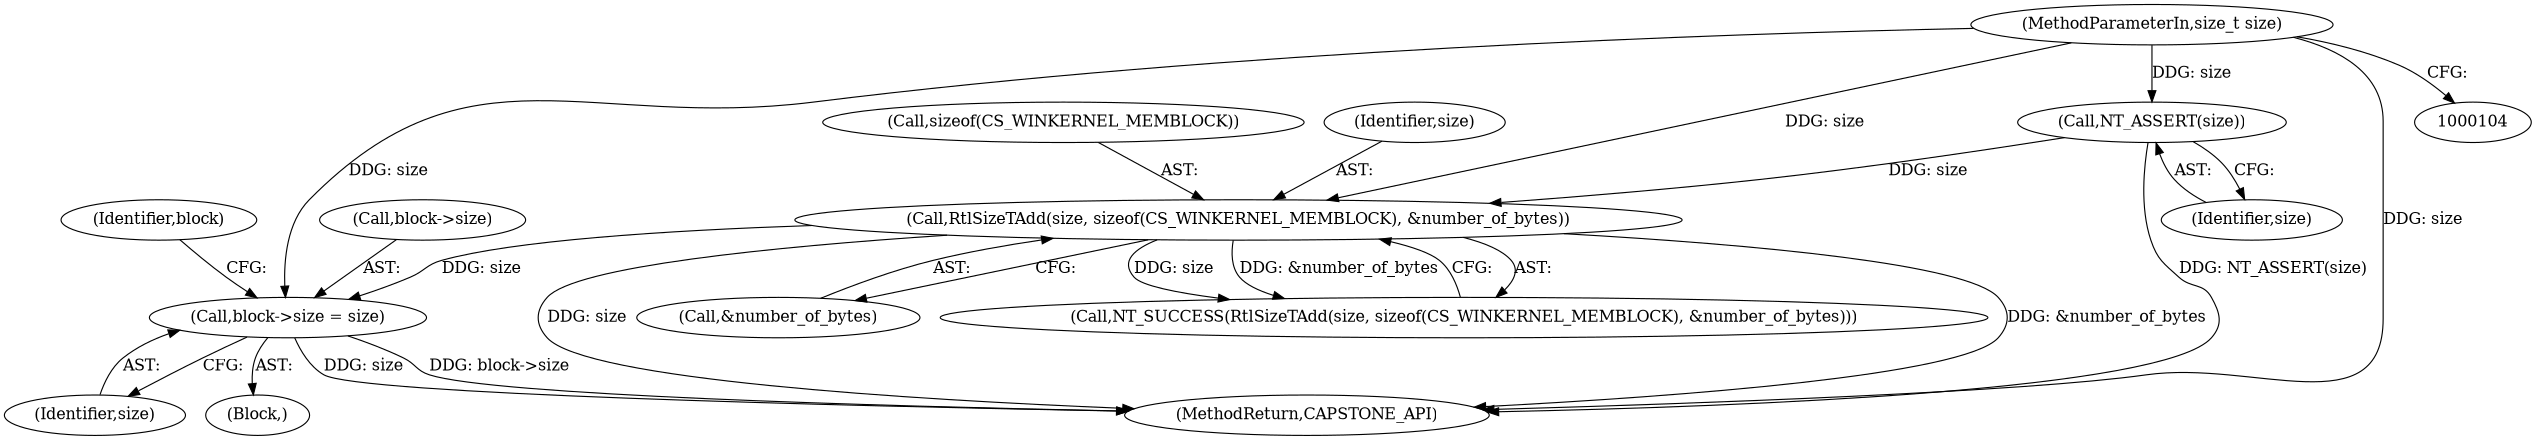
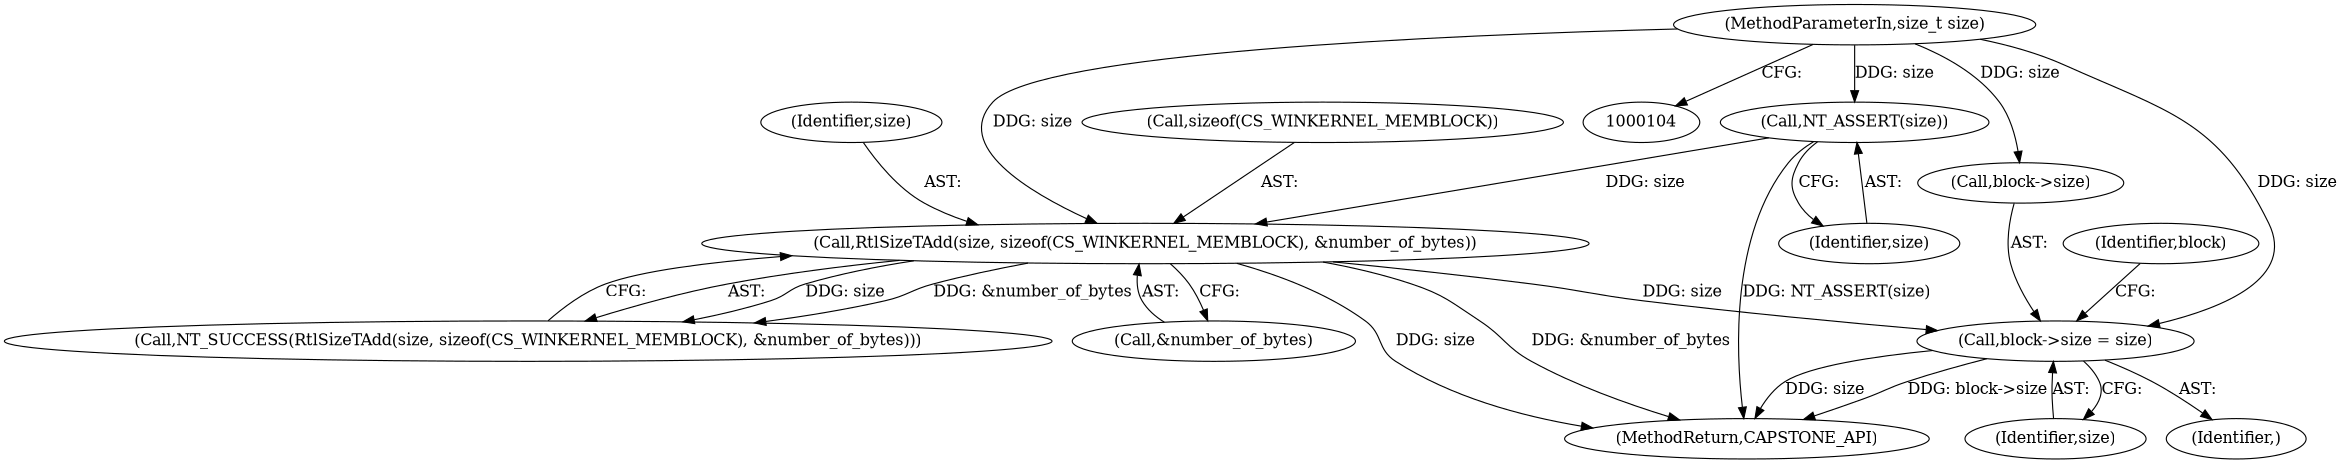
edge "(MethodParameterIn,size_t size)" -> "(MethodReturn,CAPSTONE_API)": now "(MethodParameterIn,size_t size)" -> "(Call,block->size)"
node "(Block,)": label "(Block,)" -> "(Identifier,)"
